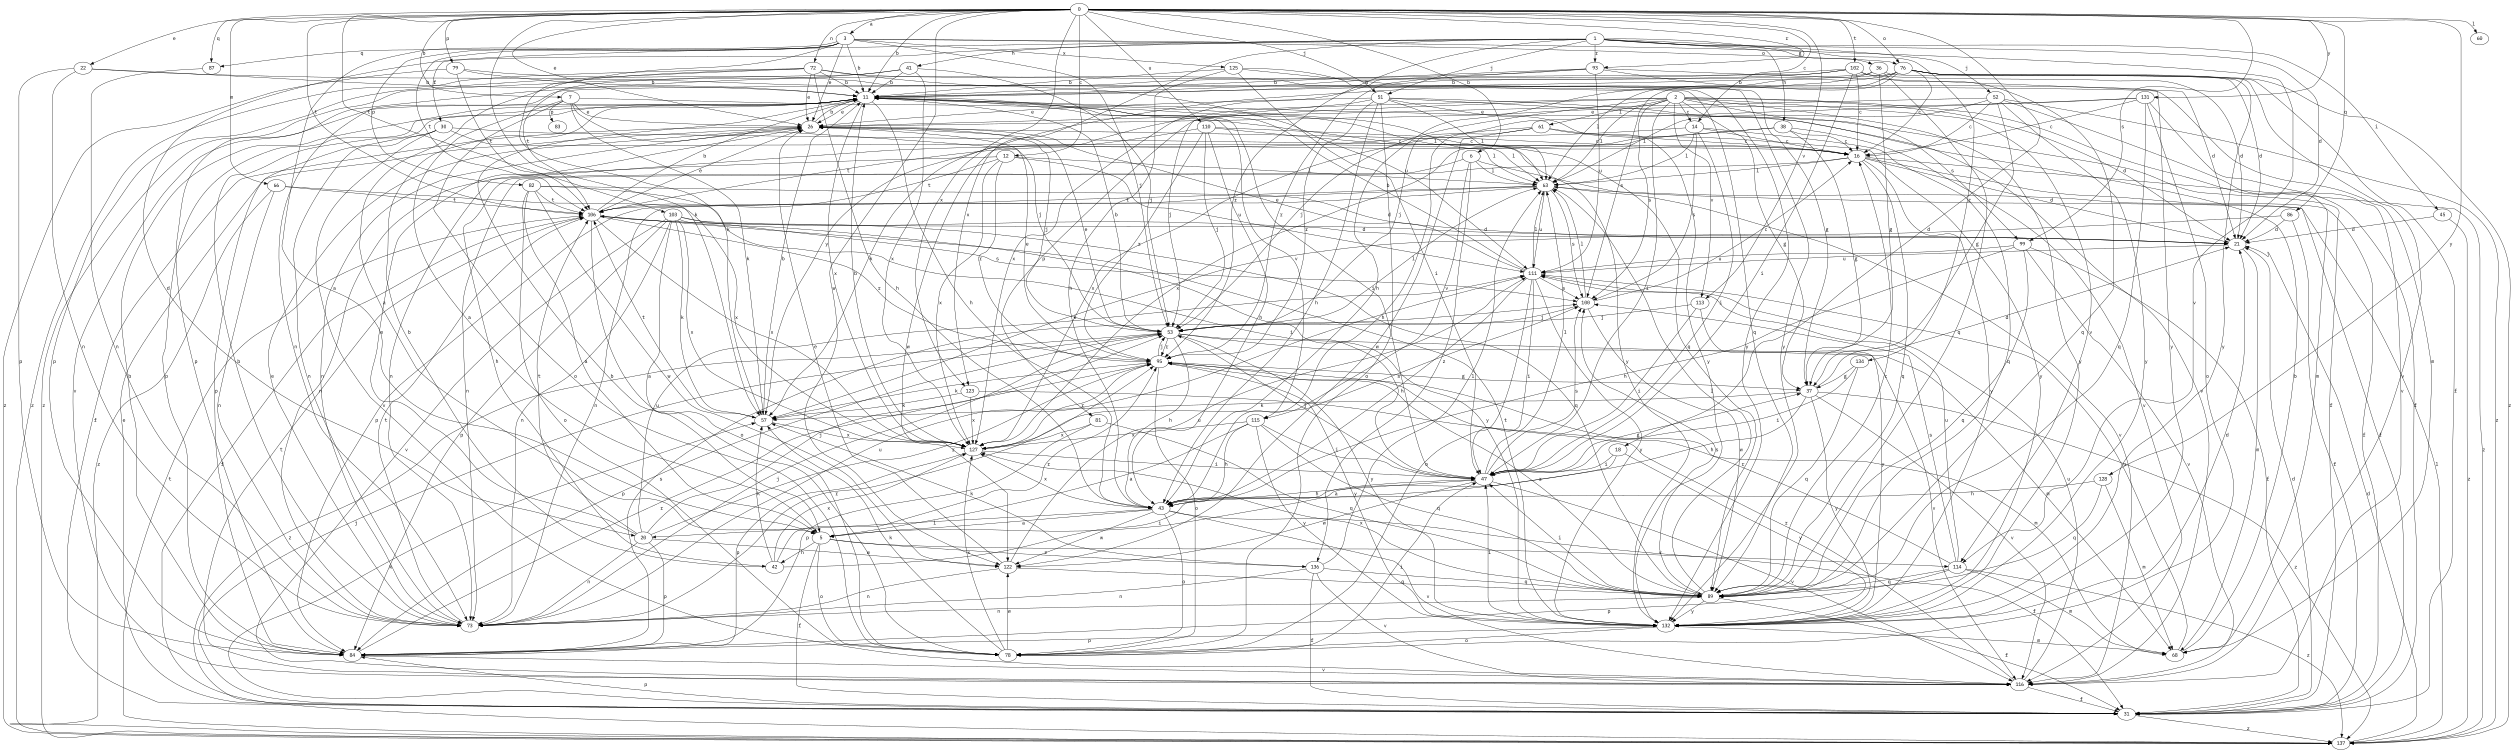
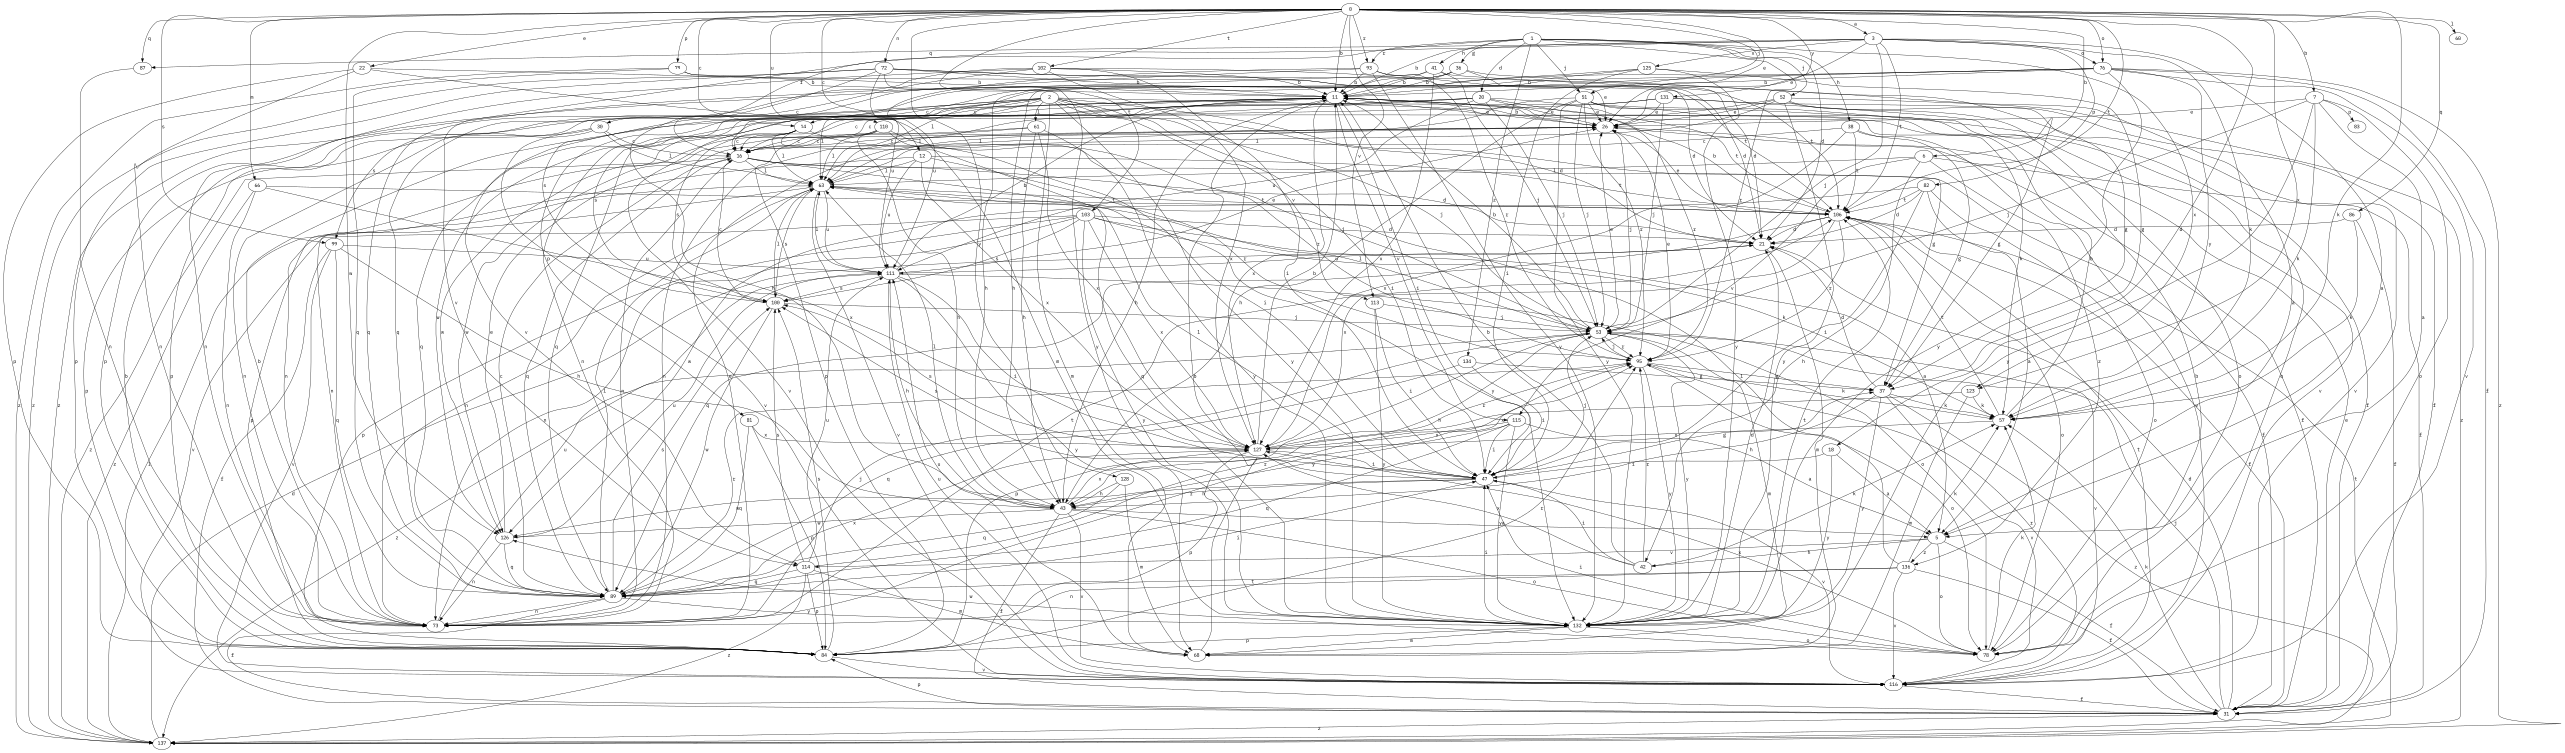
node "45": removed
edge "14" -> "89": now "14" -> "132"
edge "115" -> "43": label "h" -> "y"
edge "43" -> "20": now "43" -> "63"
node "122": label "122" -> "126"
edge "136" -> "89": label "q" -> "t"
